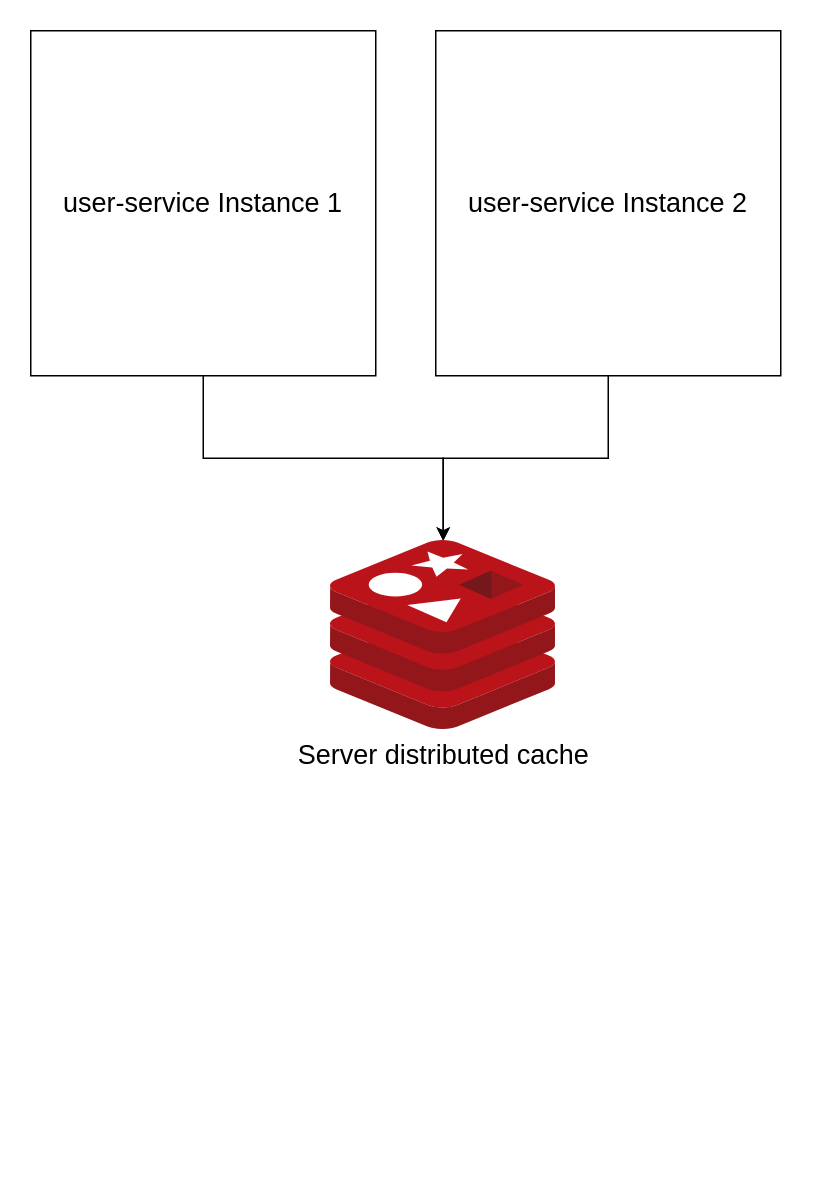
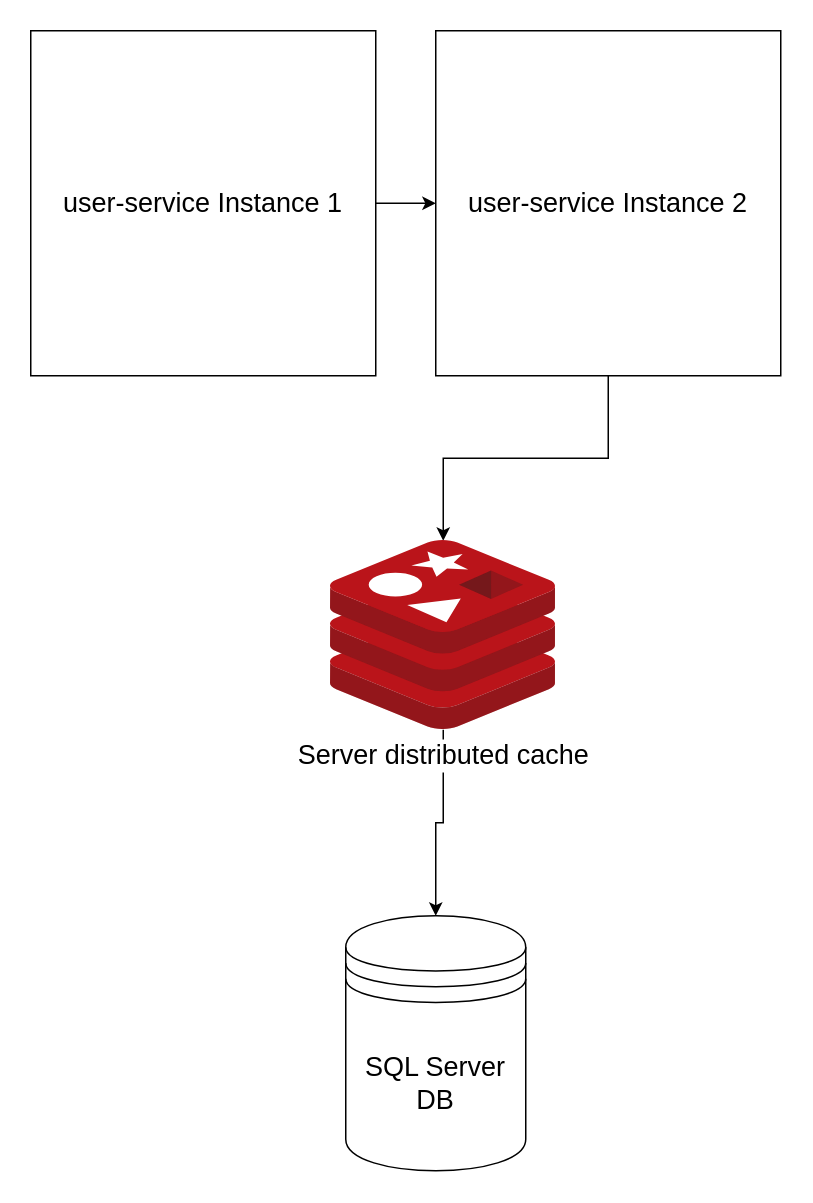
edge "user-service Instance 1" -> "Server distributed cache": now "user-service Instance 1" -> "user-service Instance 2"
edge "Server distributed cache" -> "SQL Server DB": added
node "SQL Server DB": added
